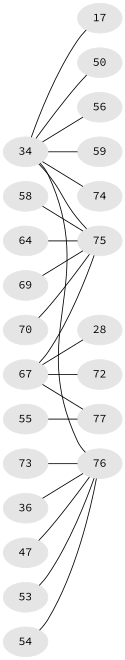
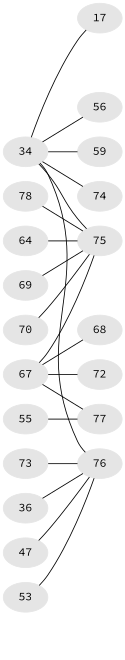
node "50": removed
node "58": label "58" -> "78"
node "28": label "28" -> "68"
node "54": removed
